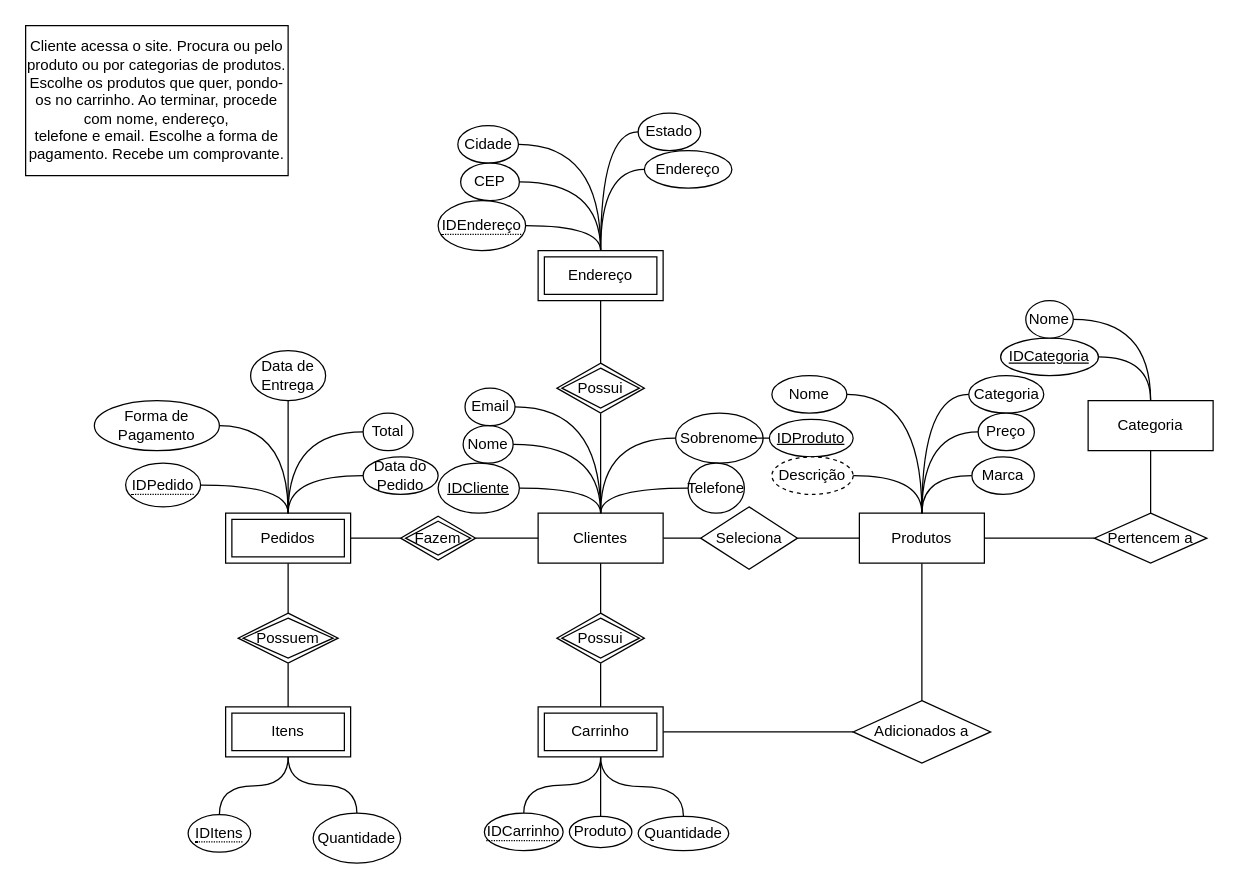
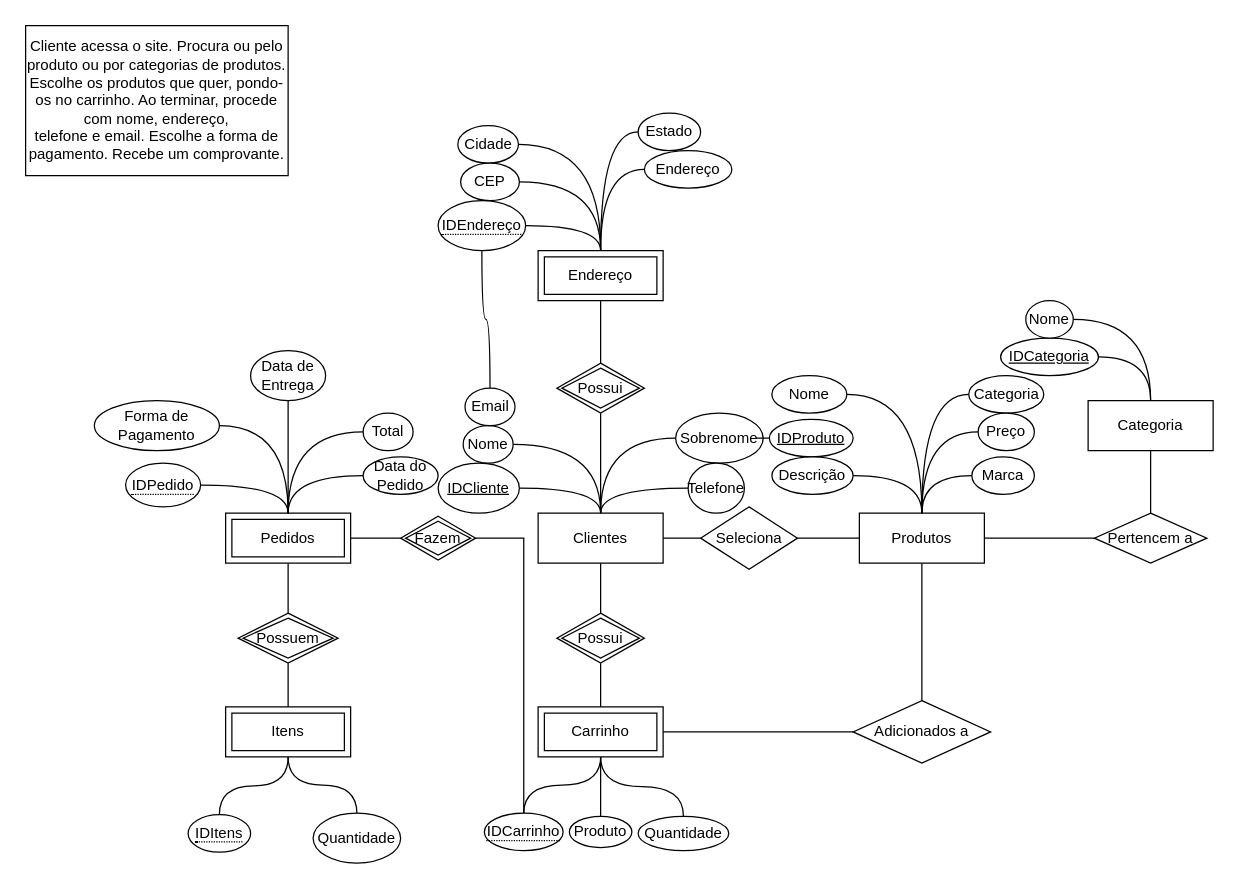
edge "Email" -- "Clientes": now "Email" -- "IDEndereço"
node "Descrição": style dashed -> solid
edge "Fazem" -- "Clientes": now "Fazem" -- "IDCarrinho"
